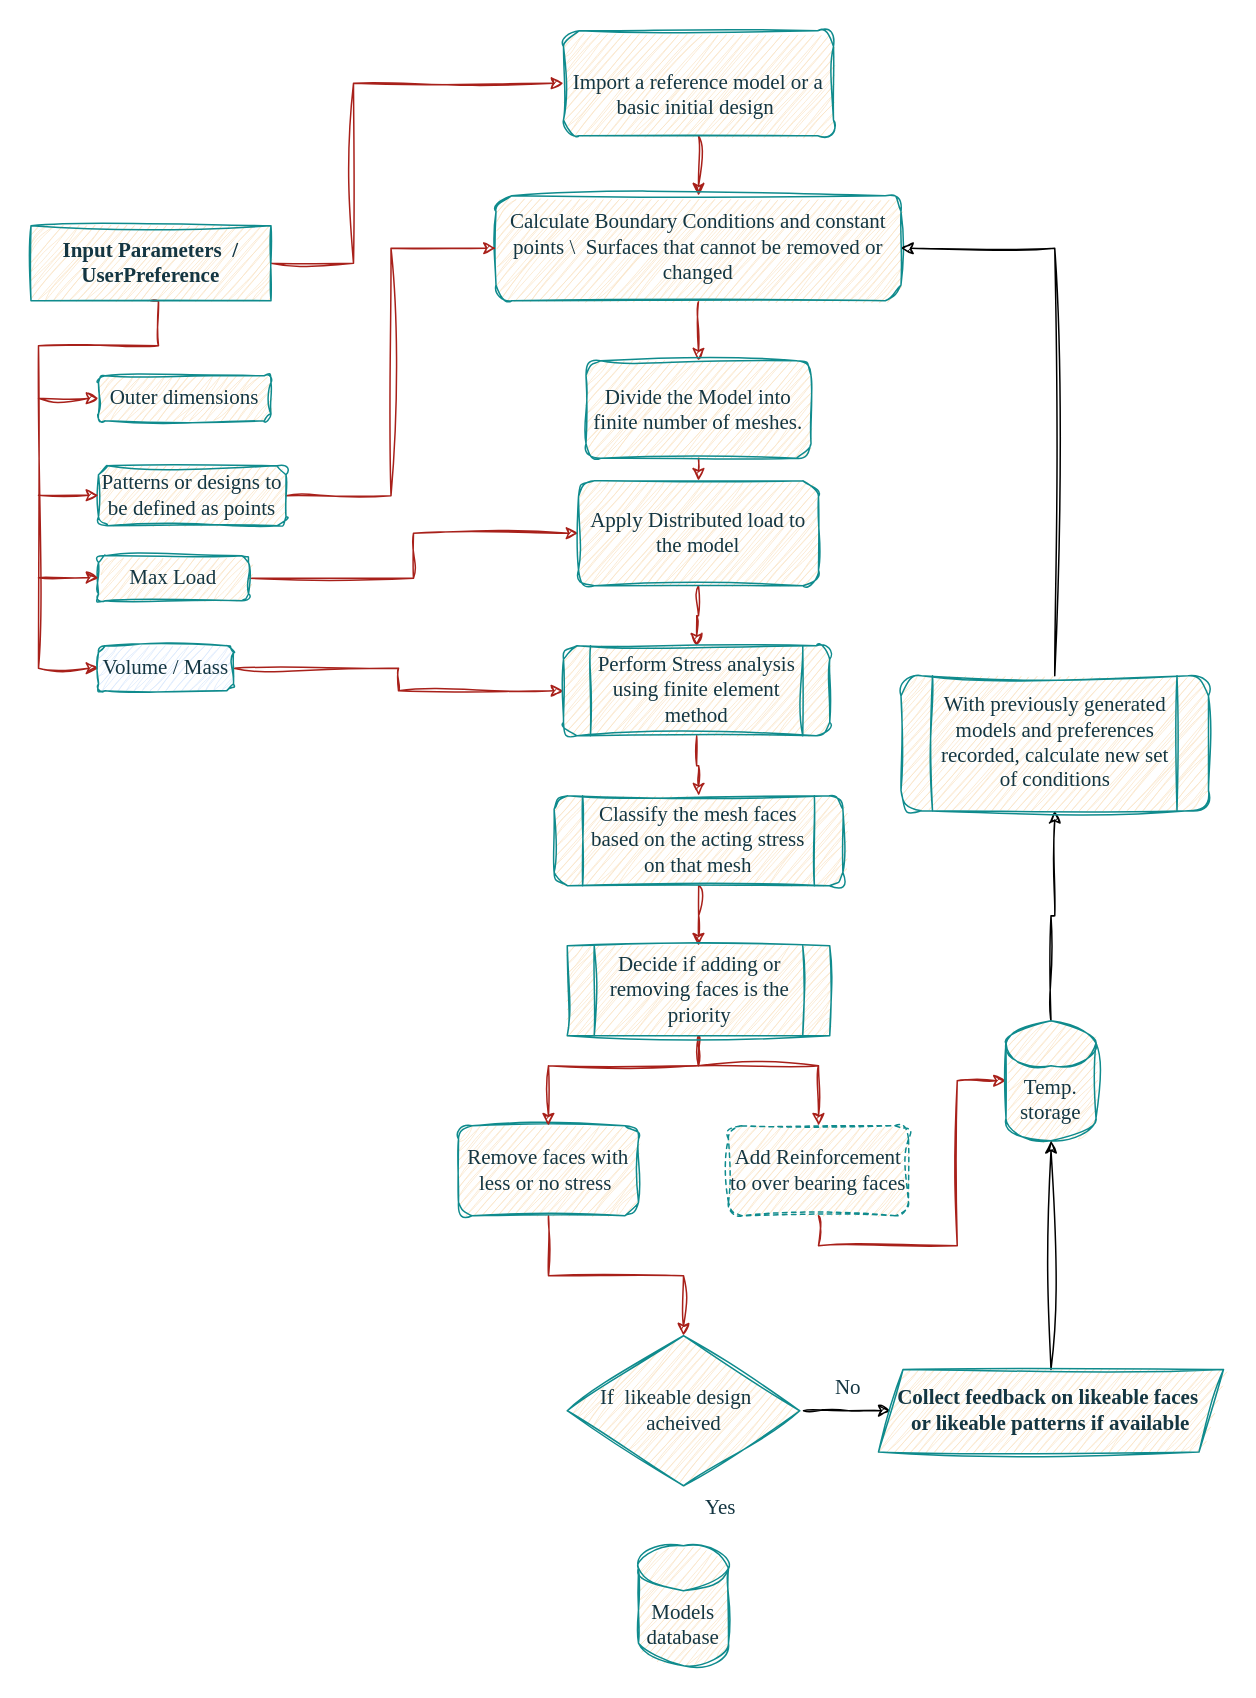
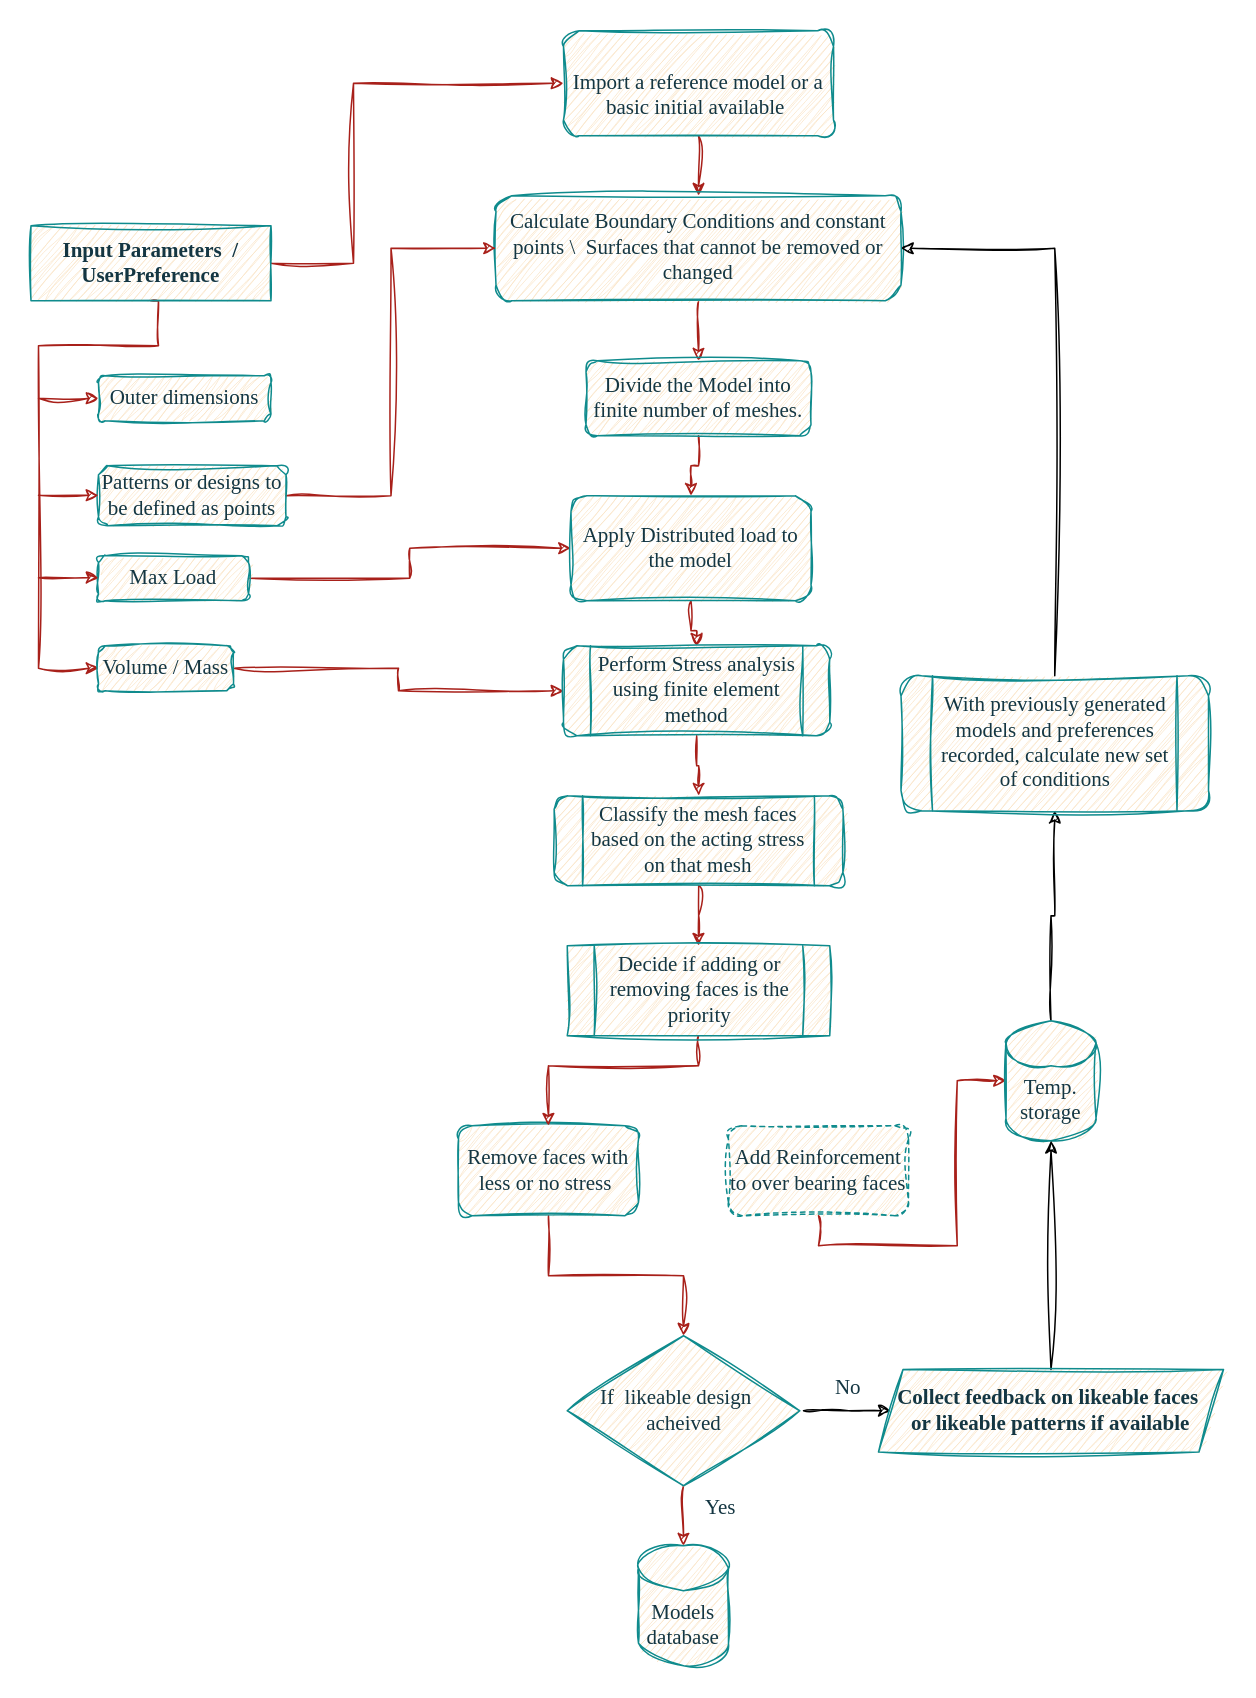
node "Import a reference model or a basic initial design": label "Import a reference model or a basic initial design" -> "Import a reference model or a basic initial available"
node "Divide the Model into finite number of meshes.": size 225x98 -> 225x75
node "Apply Distributed load to the model": moved (698, 533) -> (691, 548)
node "Volume / Mass": fillcolor #dae8fc -> #fae5c7
edge "Decide if adding or removing faces is the priority" -> "Add Reinforcement to over bearing faces": removed
edge "If likeable design acheived" -> "Models database": added
